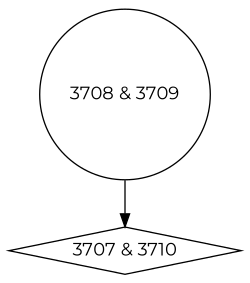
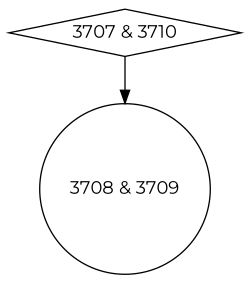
edge "3708 & 3709" -> "3707 & 3710": reversed
